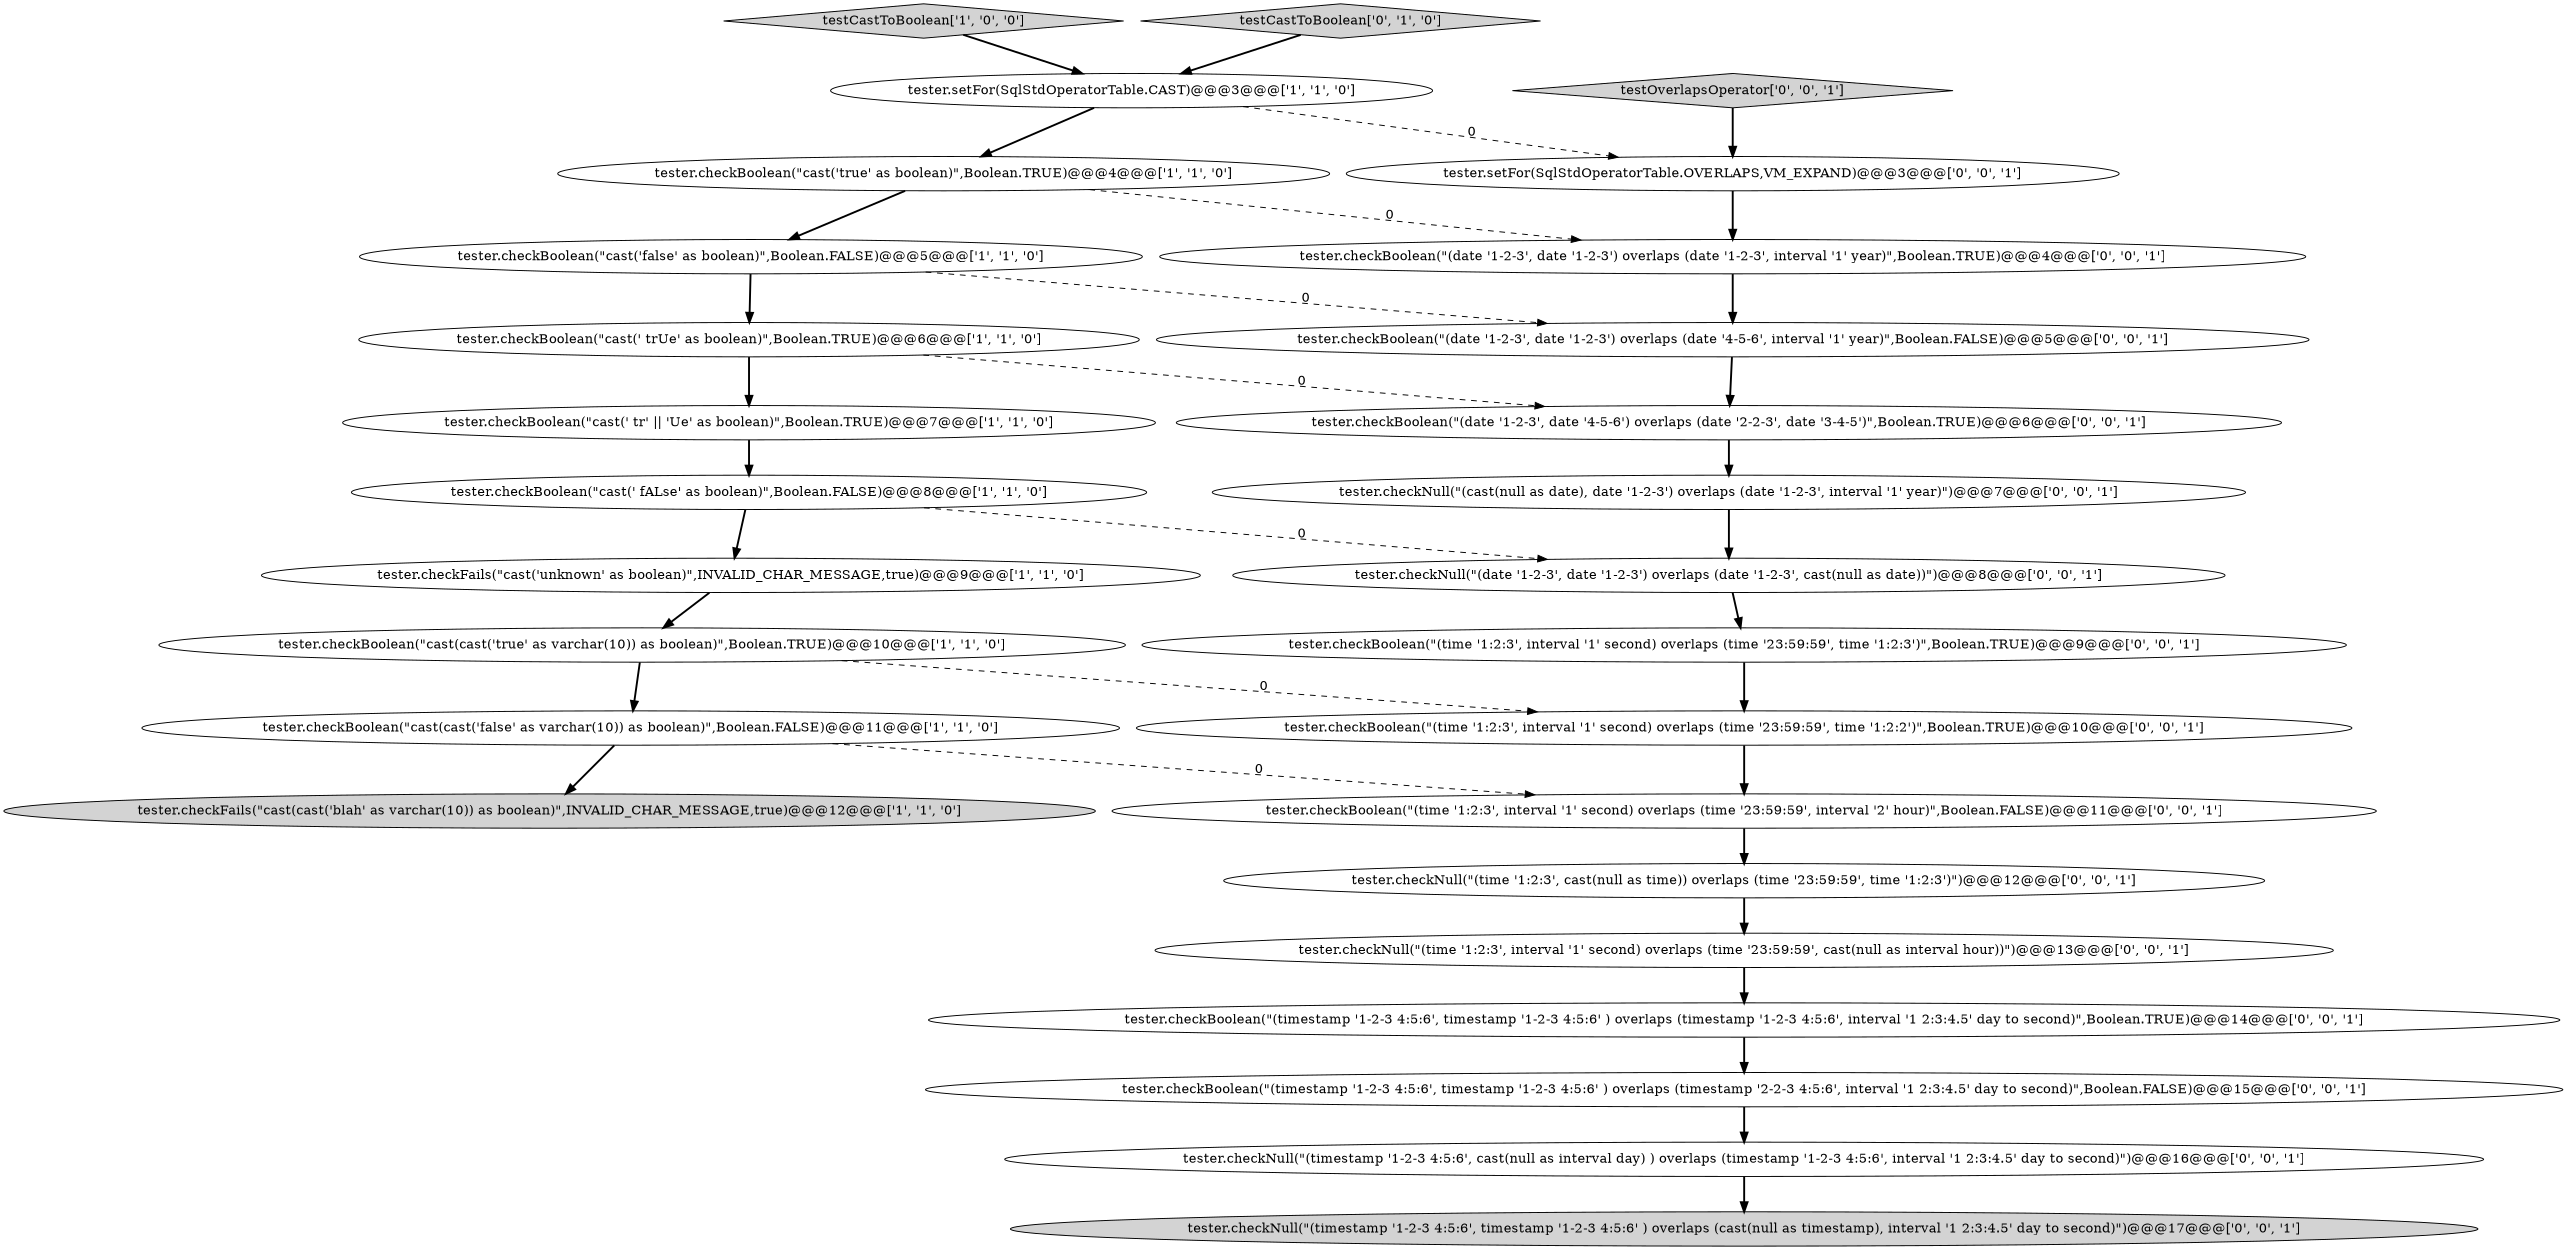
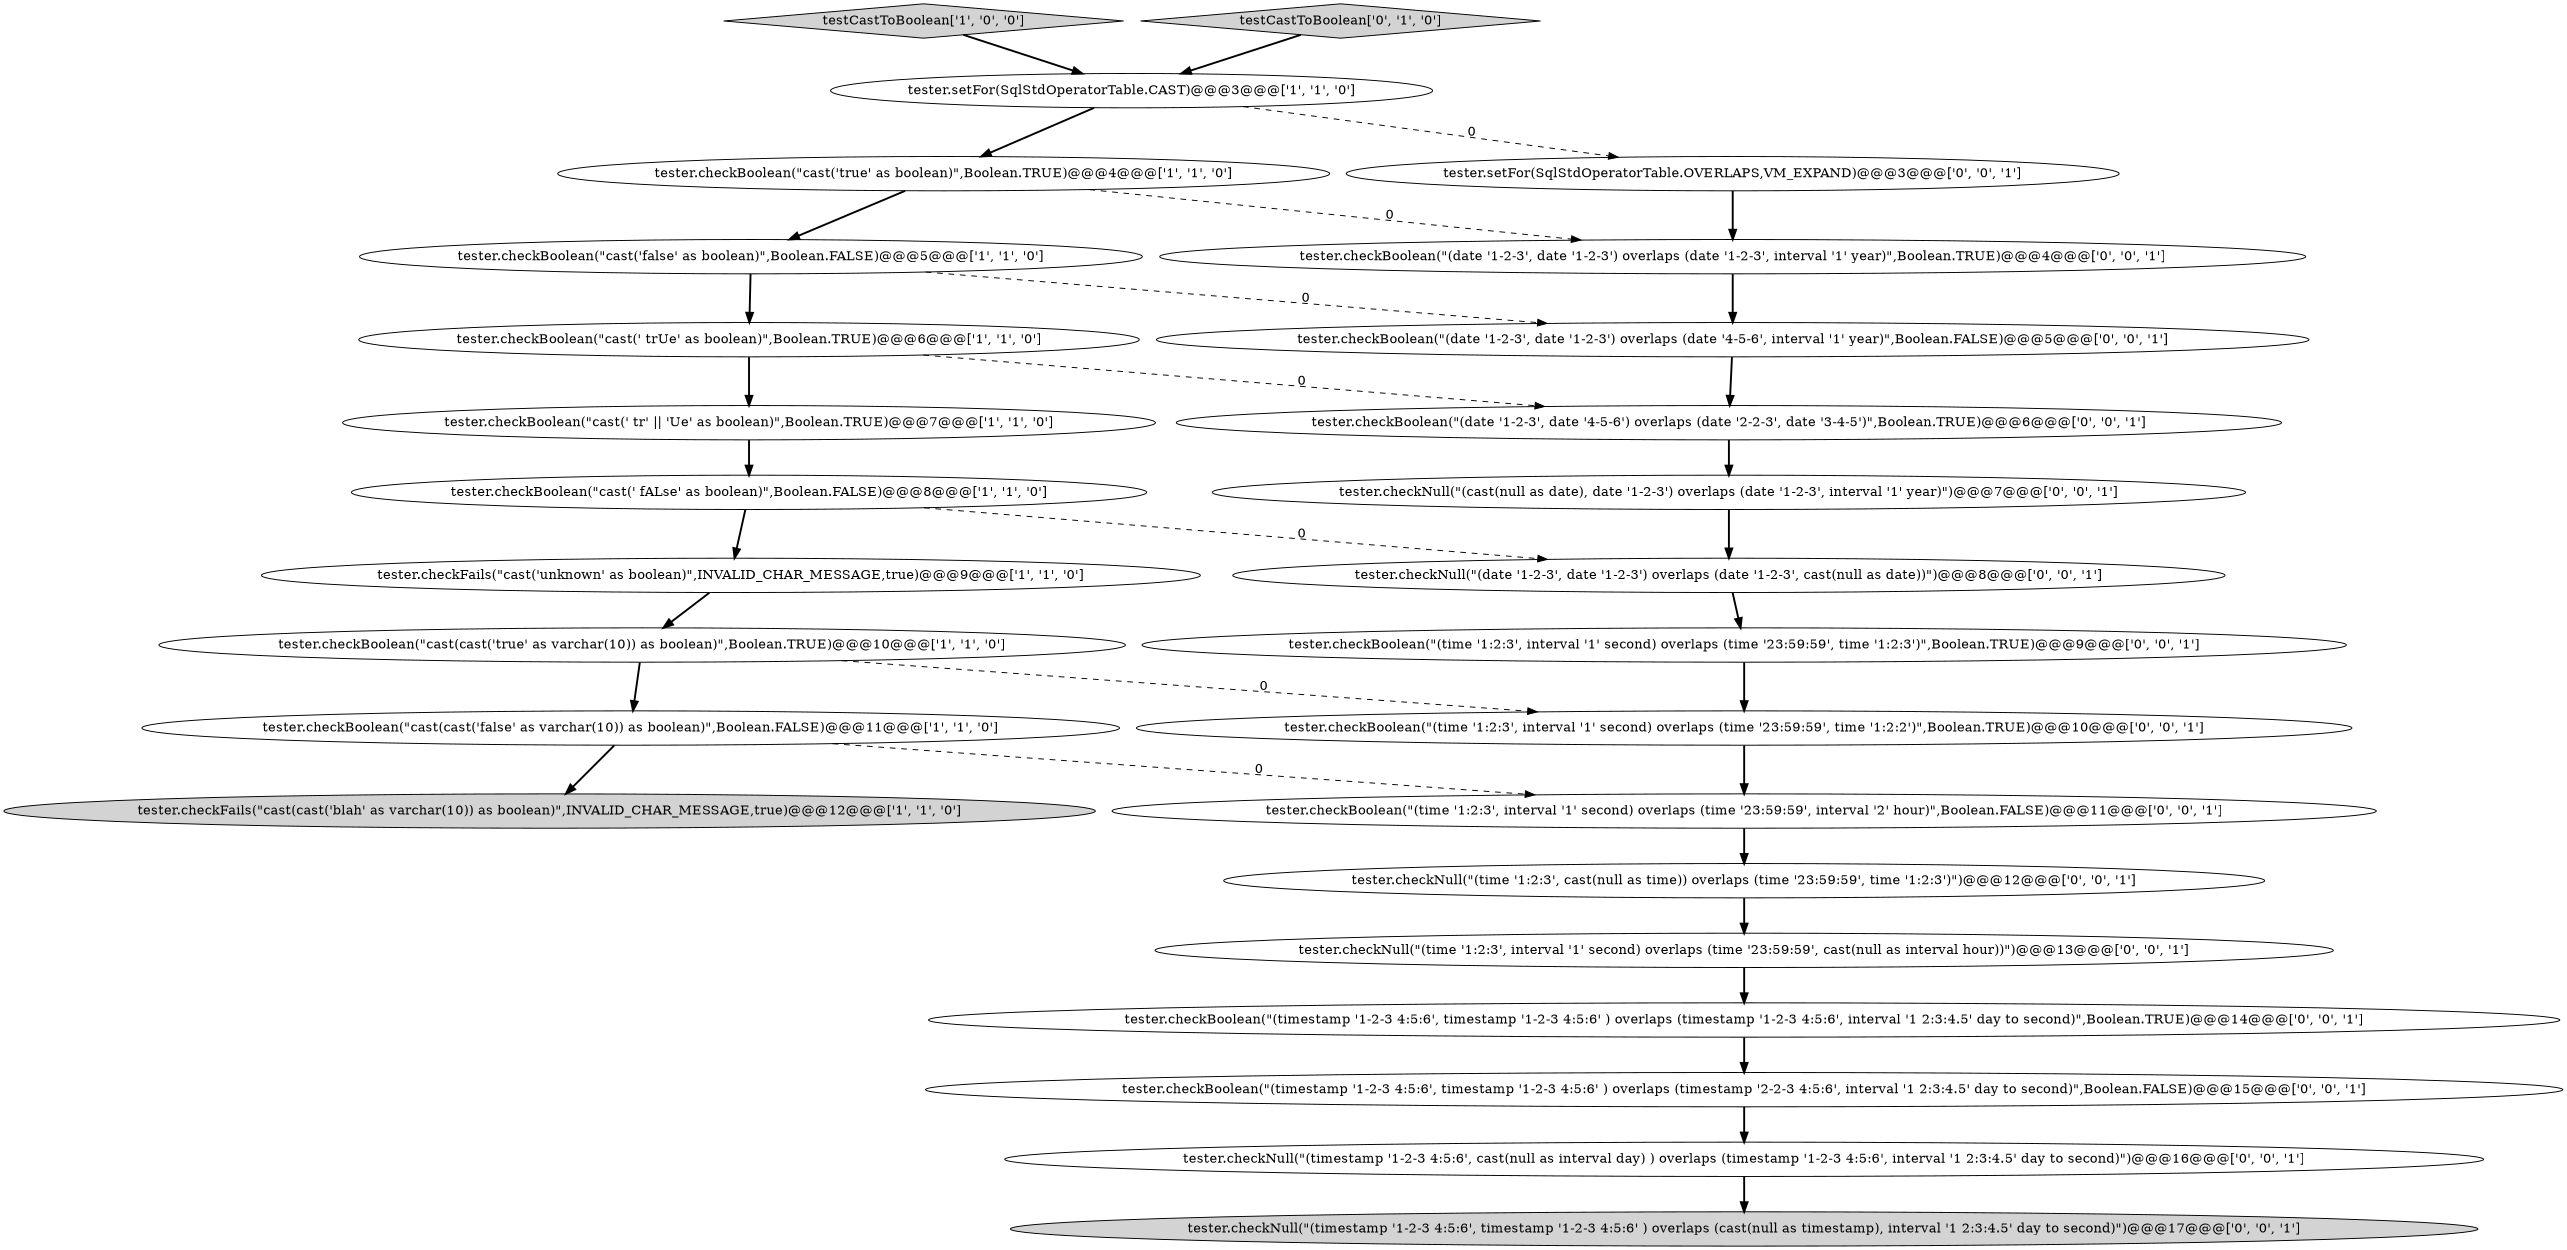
node "testOverlapsOperator['0', '0', '1']": removed
